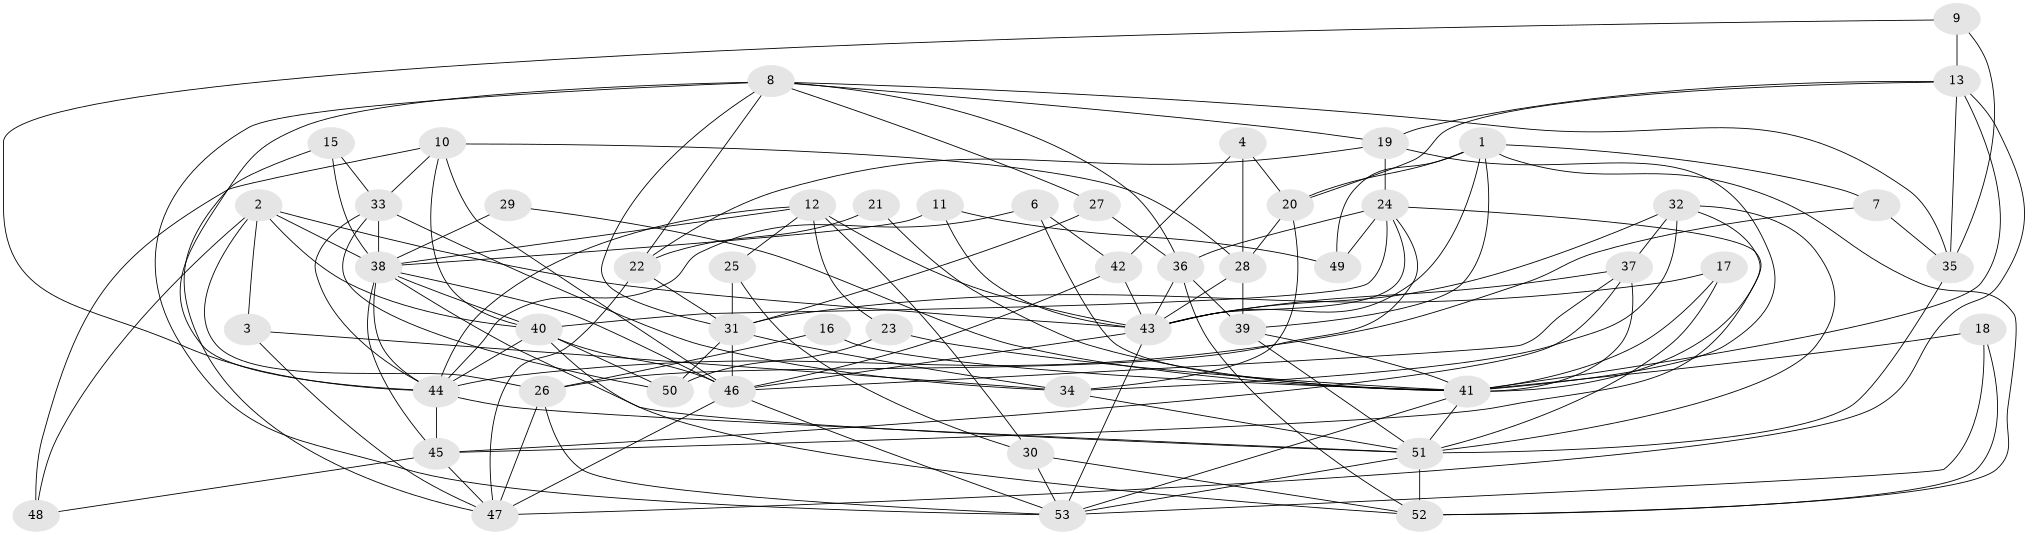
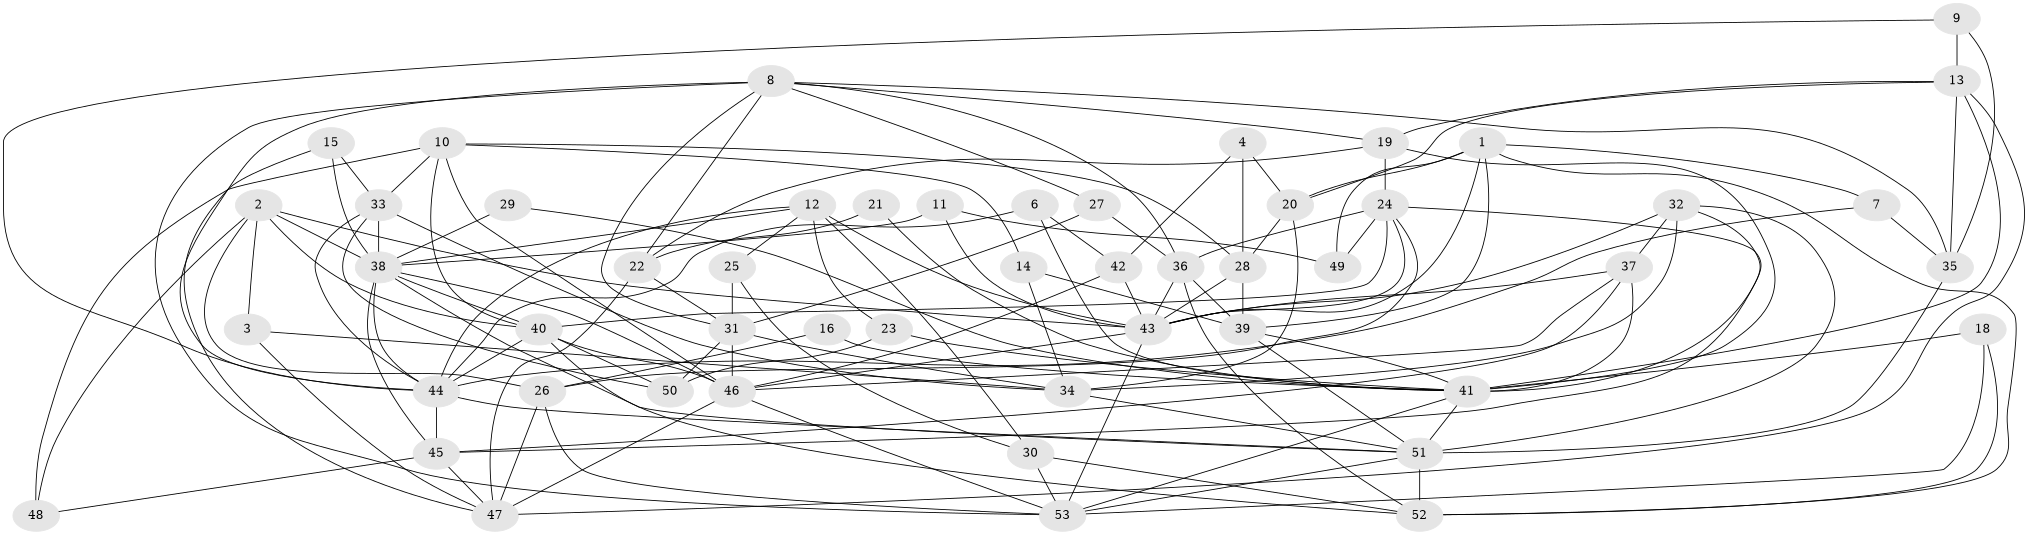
node "14": added
node "17": removed
